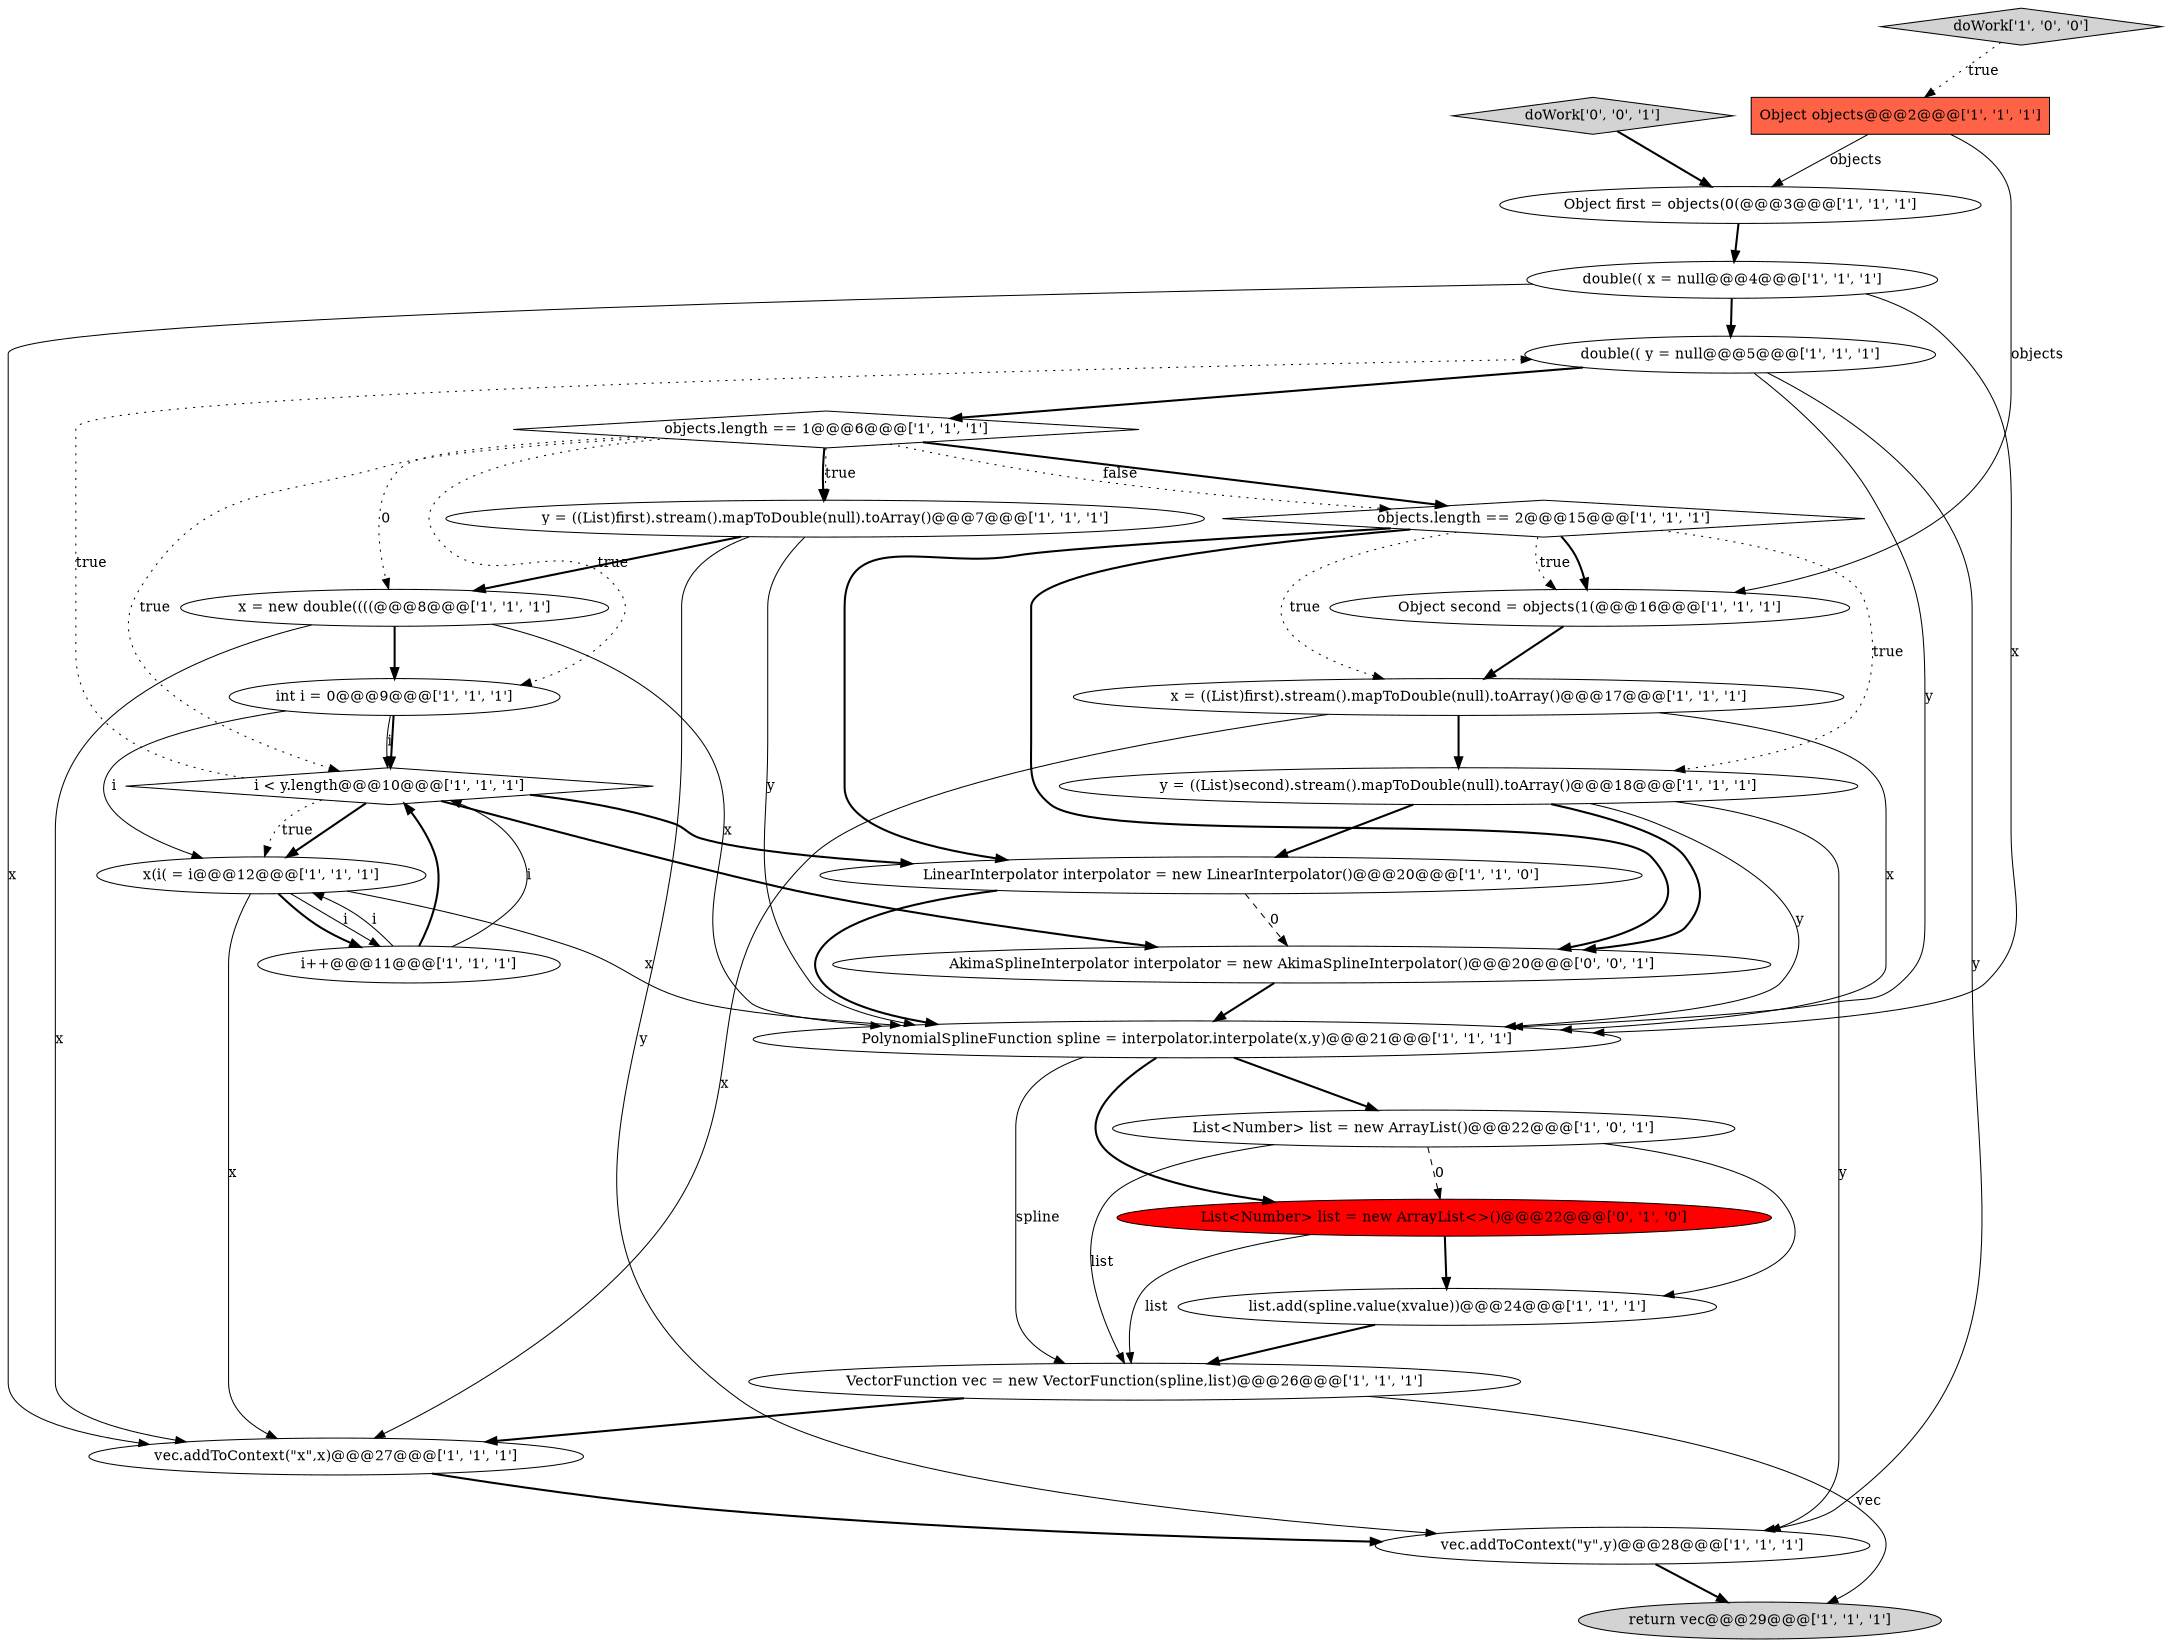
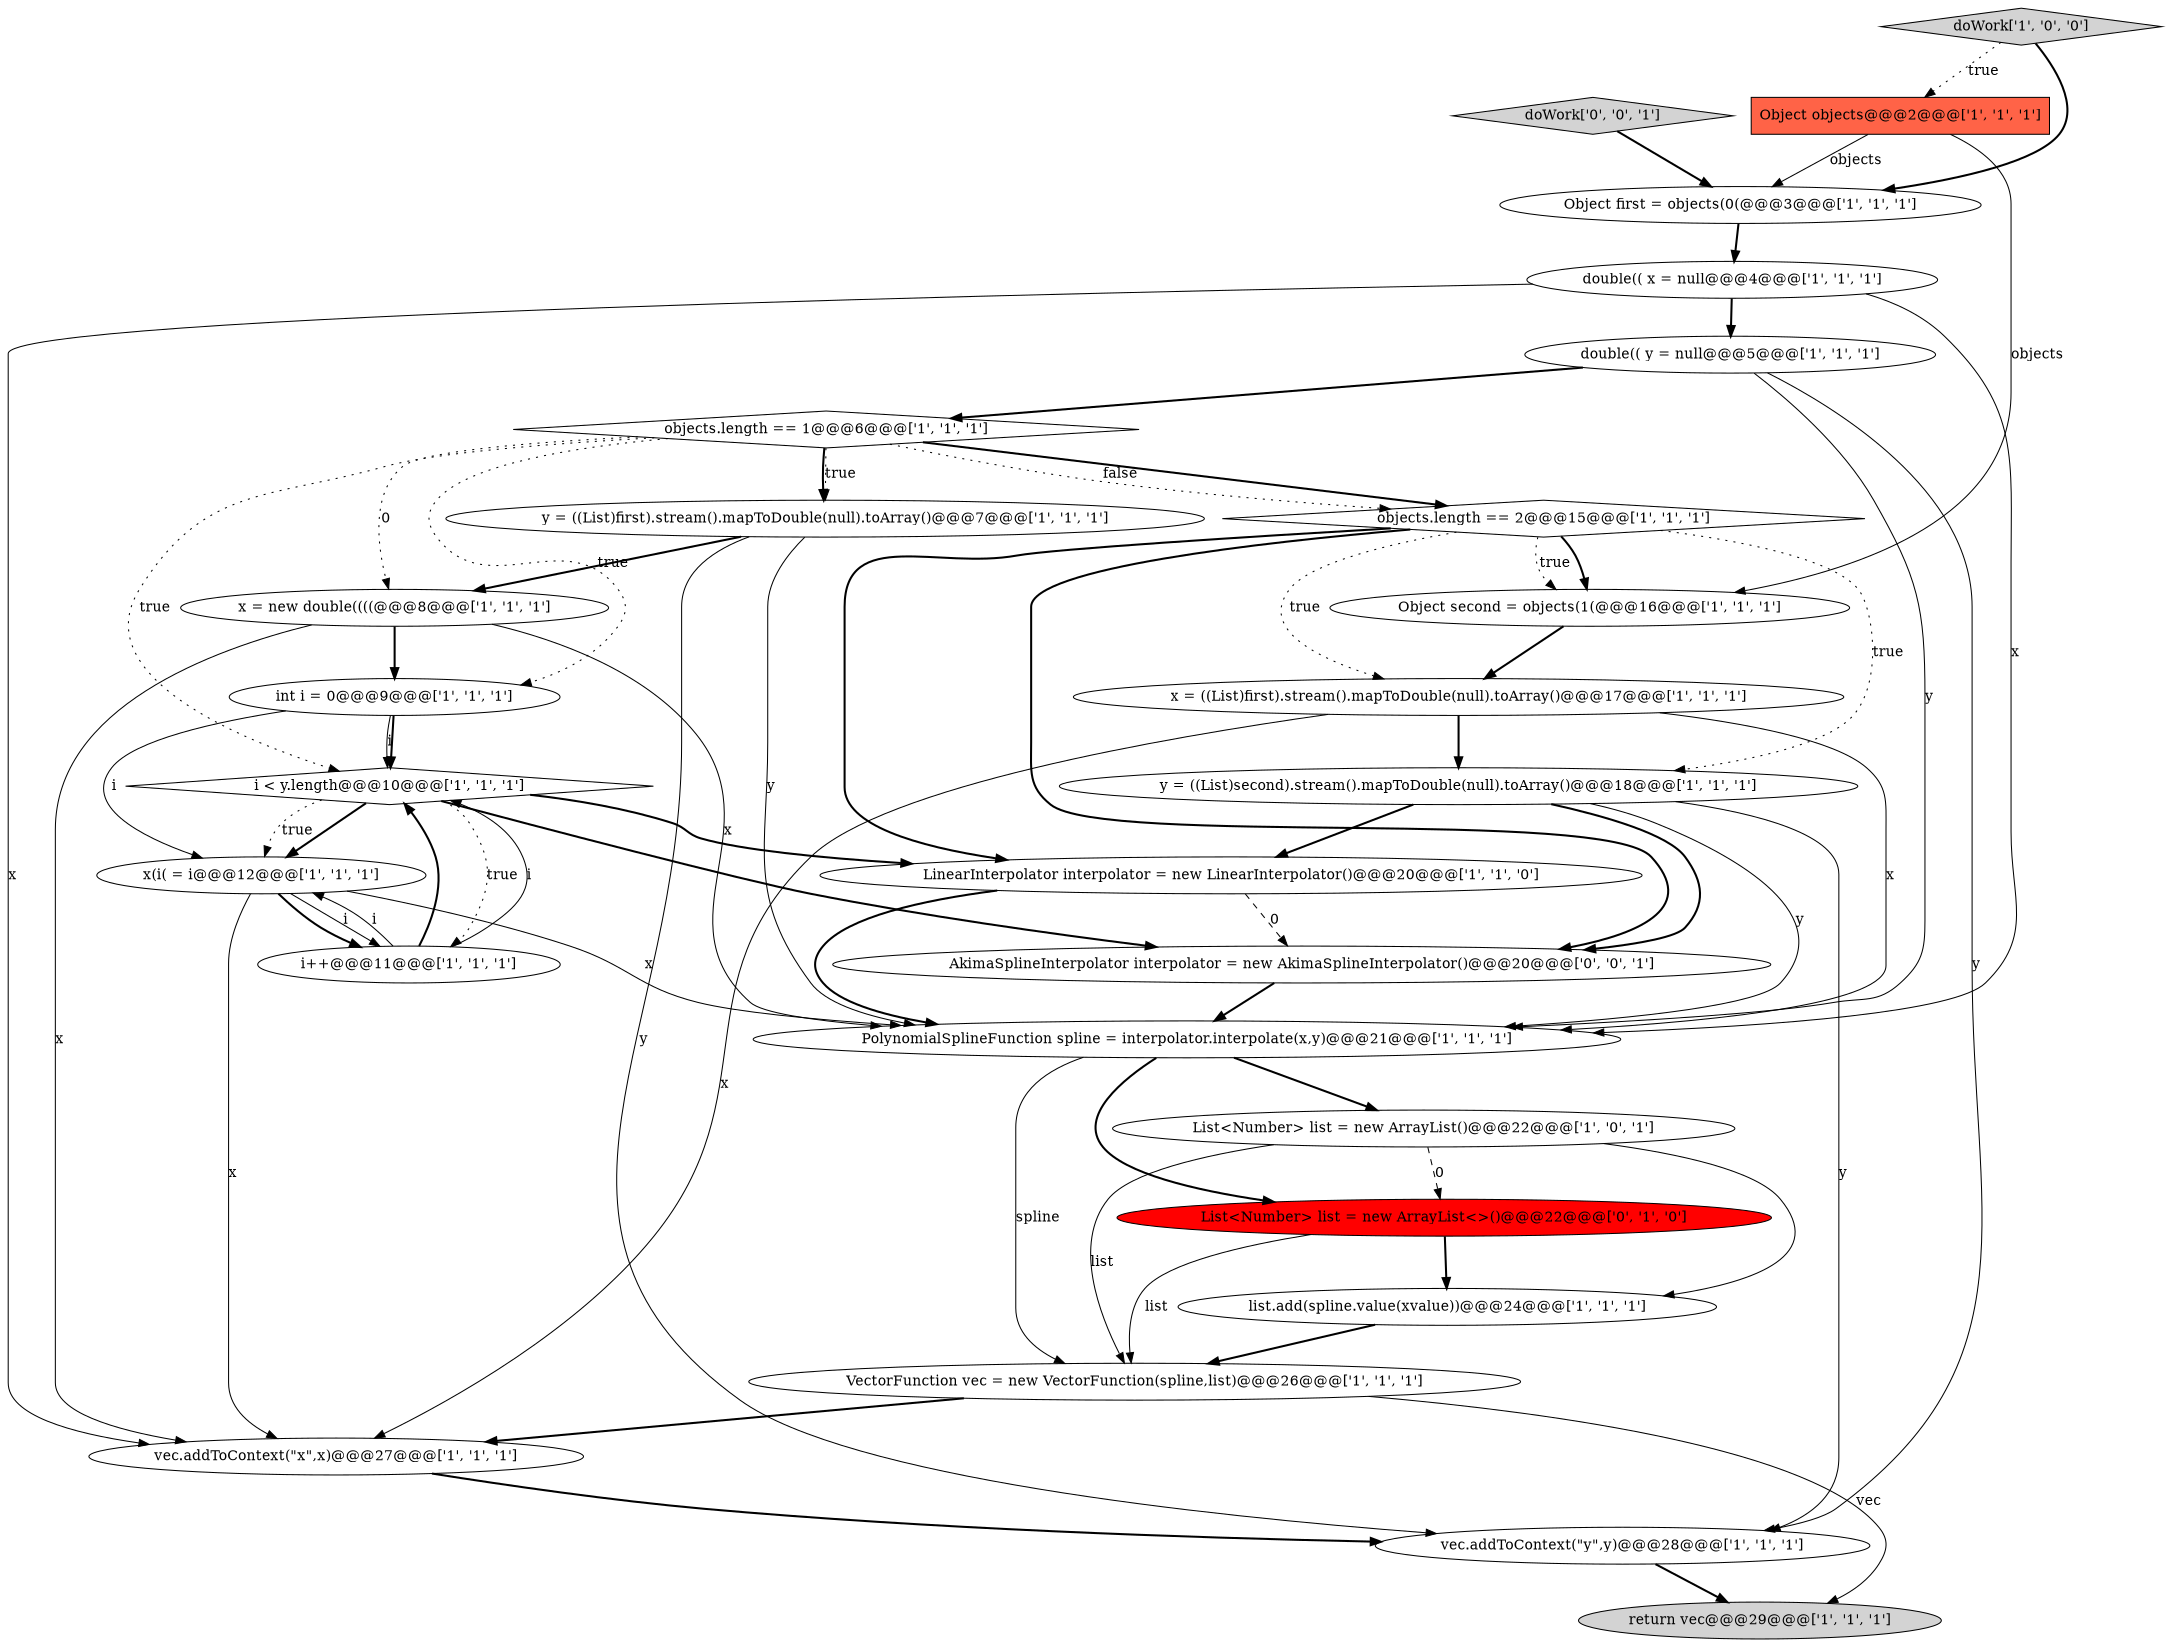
edge "doWork['1', '0', '0']" -> "Object first = objects(0(@@@3@@@['1', '1', '1']": added
edge "i < y.length@@@10@@@['1', '1', '1']" -> "double(( y = null@@@5@@@['1', '1', '1']": now "i < y.length@@@10@@@['1', '1', '1']" -> "i++@@@11@@@['1', '1', '1']"
